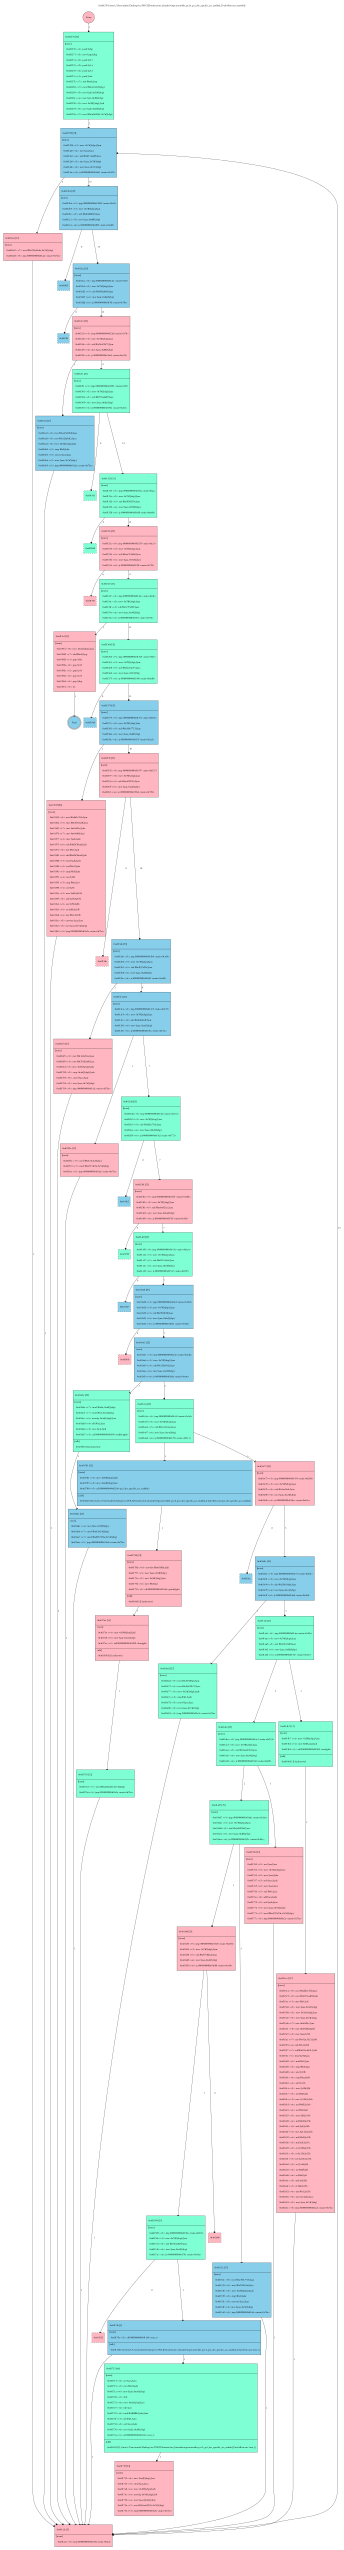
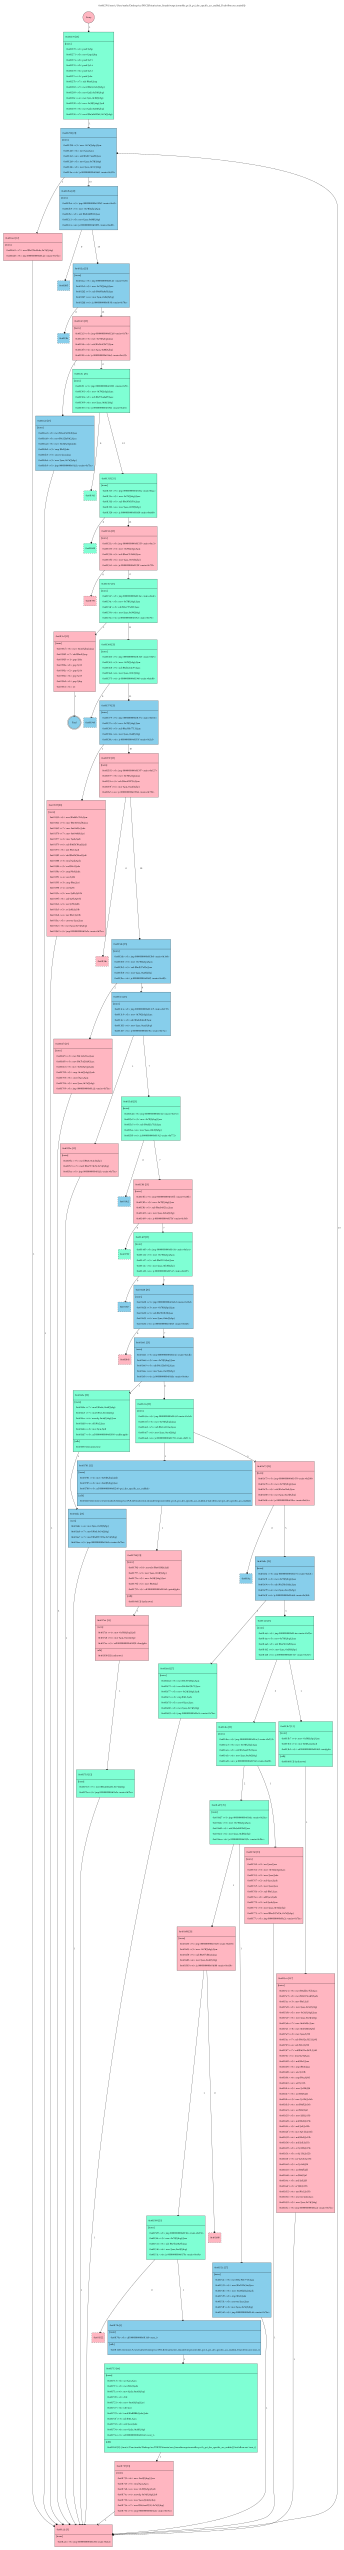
edge "0x40170e [5]" -> "0x401a2e [5]": now "0x40173f [33]" -> "0x401a2e [5]"
